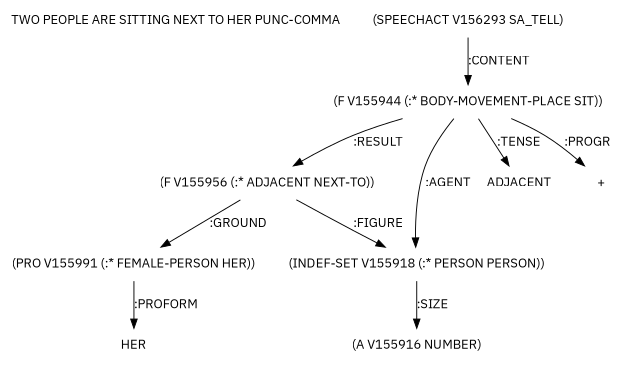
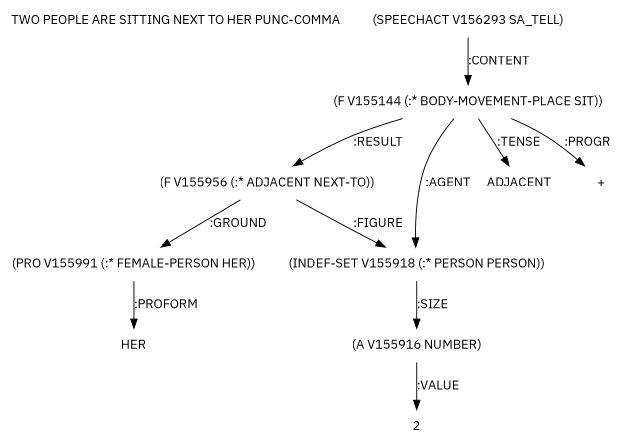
node "(F V155944 (:* BODY-MOVEMENT-PLACE SIT))": label "(F V155944 (:* BODY-MOVEMENT-PLACE SIT))" -> "(F V155144 (:* BODY-MOVEMENT-PLACE SIT))"
node "2": added
